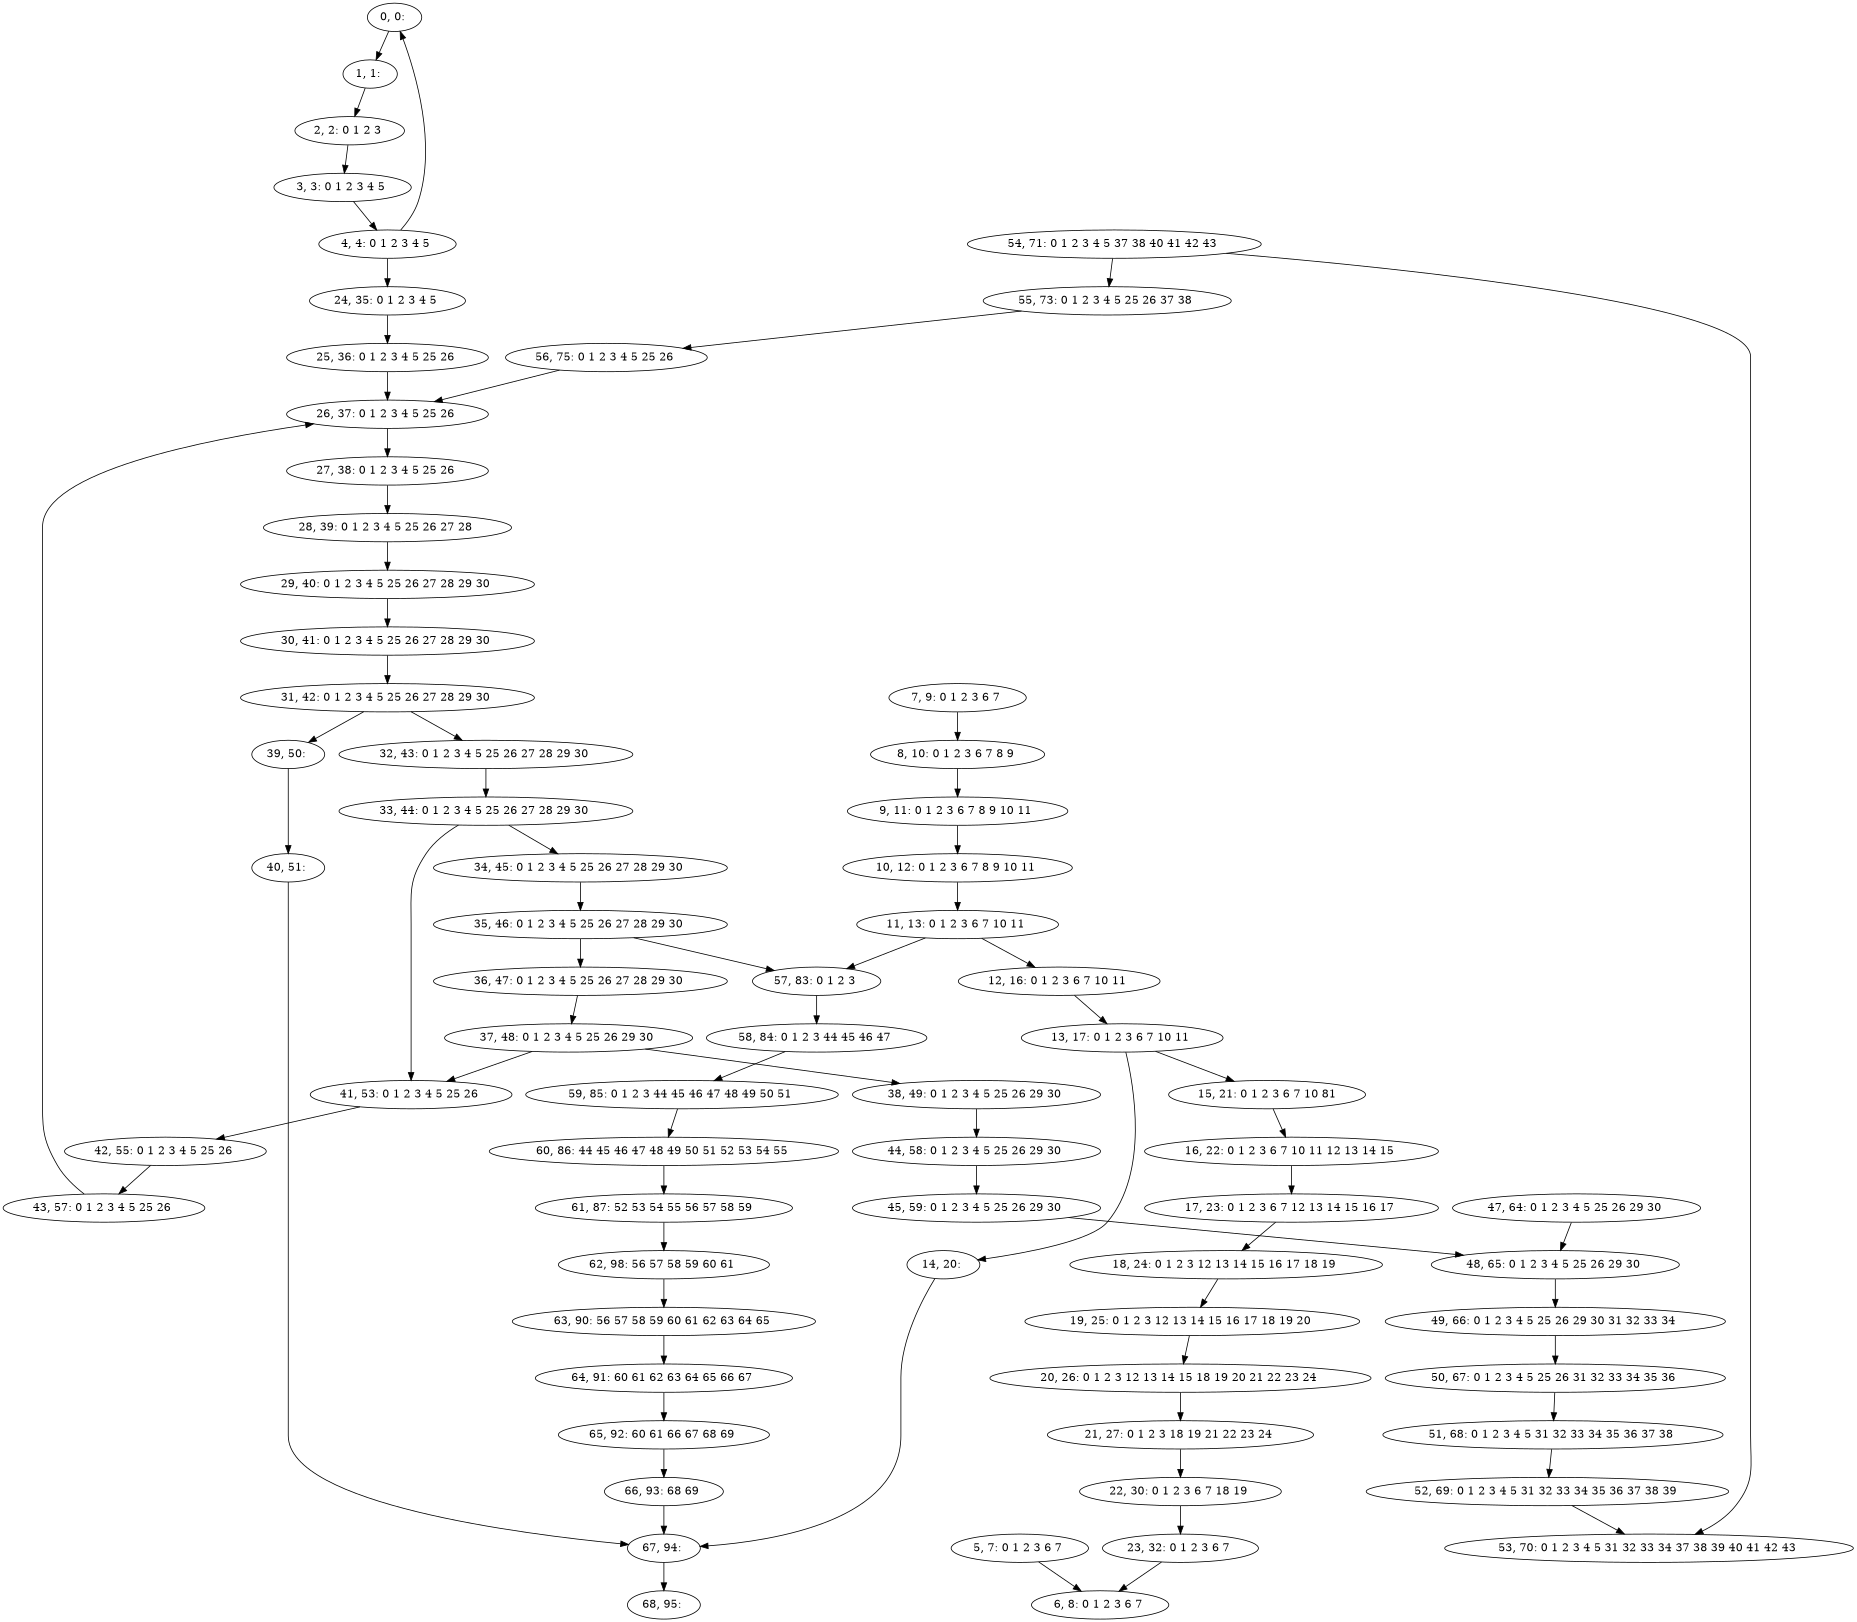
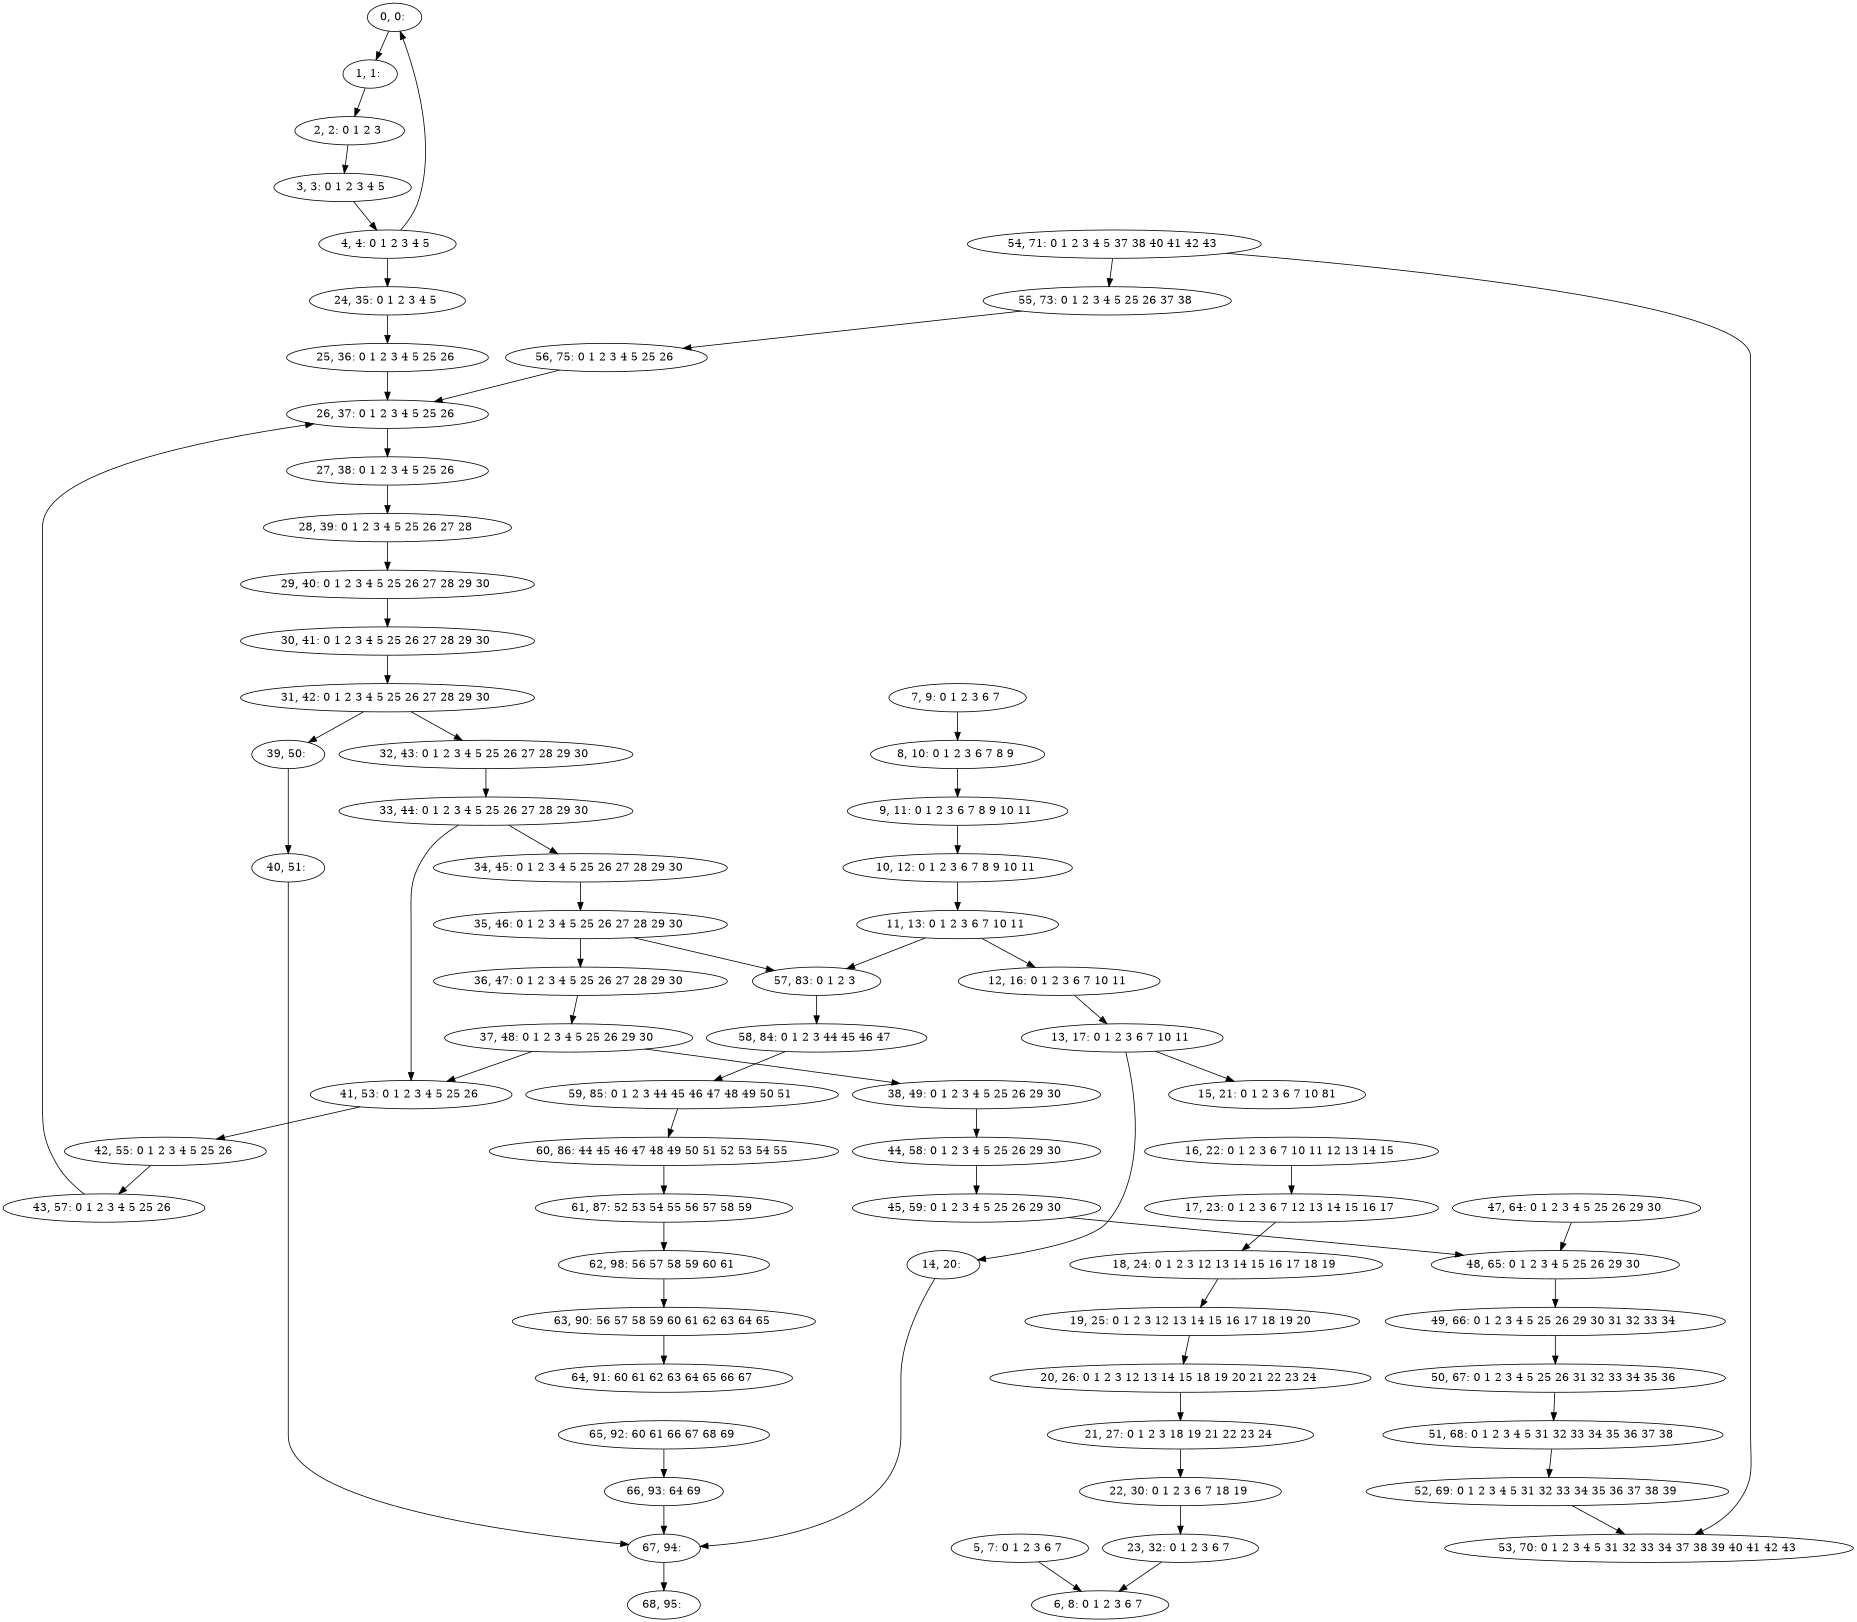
edge "15, 21: 0 1 2 3 6 7 10 81" -> "16, 22: 0 1 2 3 6 7 10 11 12 13 14 15": removed
edge "64, 91: 60 61 62 63 64 65 66 67" -> "65, 92: 60 61 66 67 68 69": removed
node "66, 93: 68 69": label "66, 93: 68 69" -> "66, 93: 64 69"
